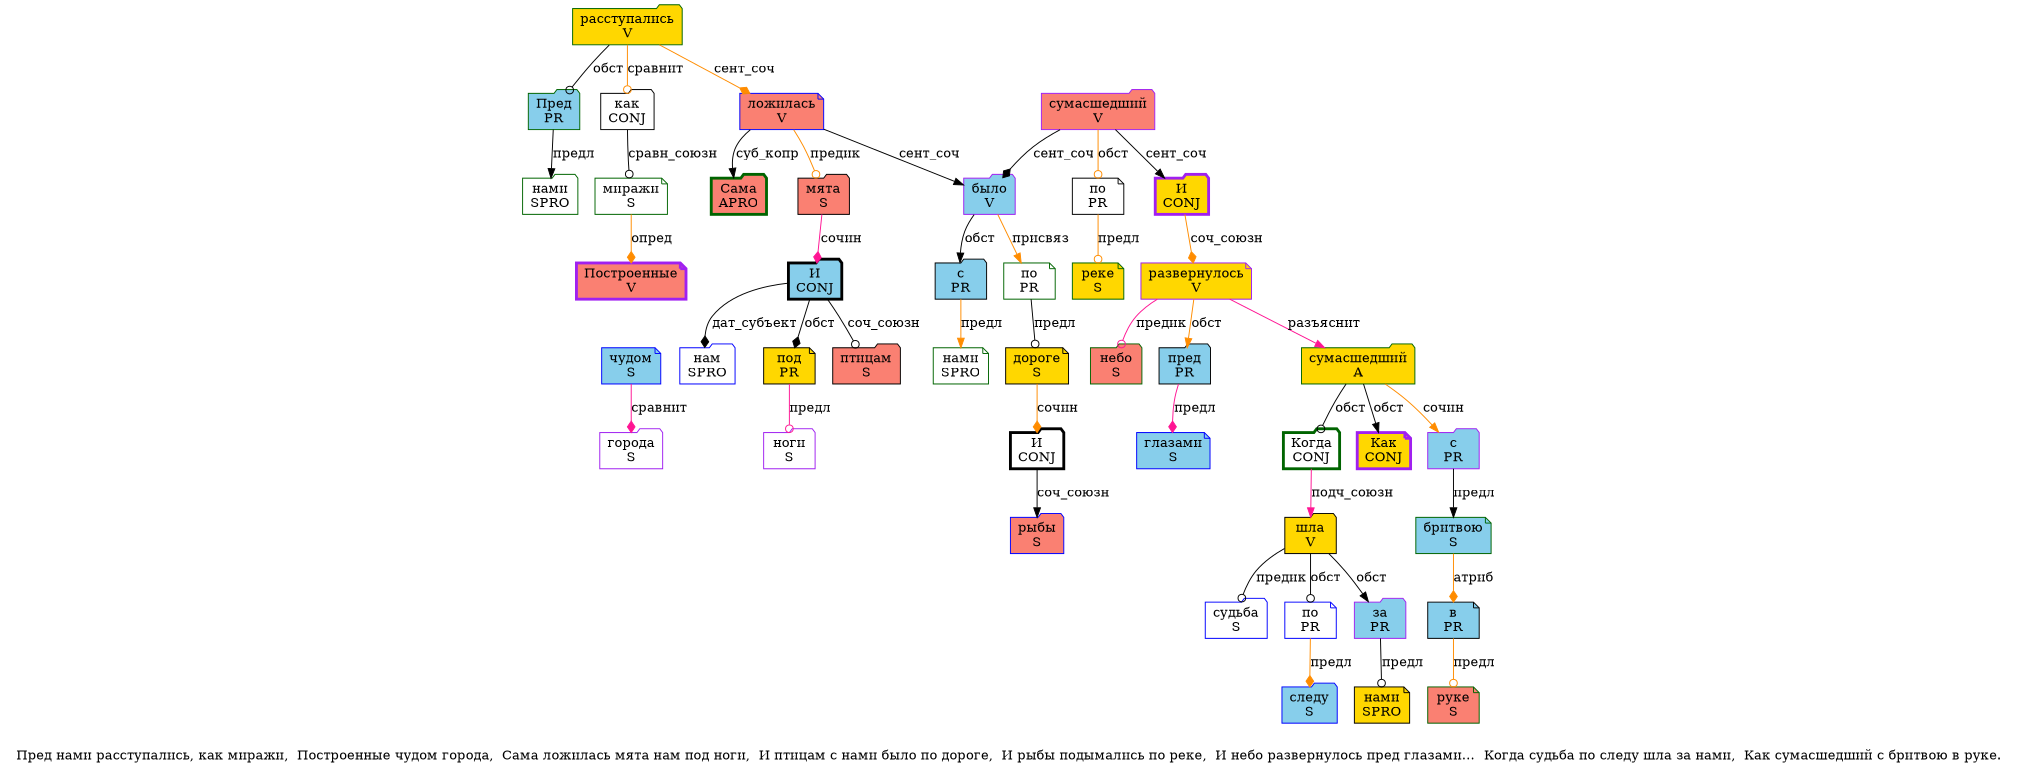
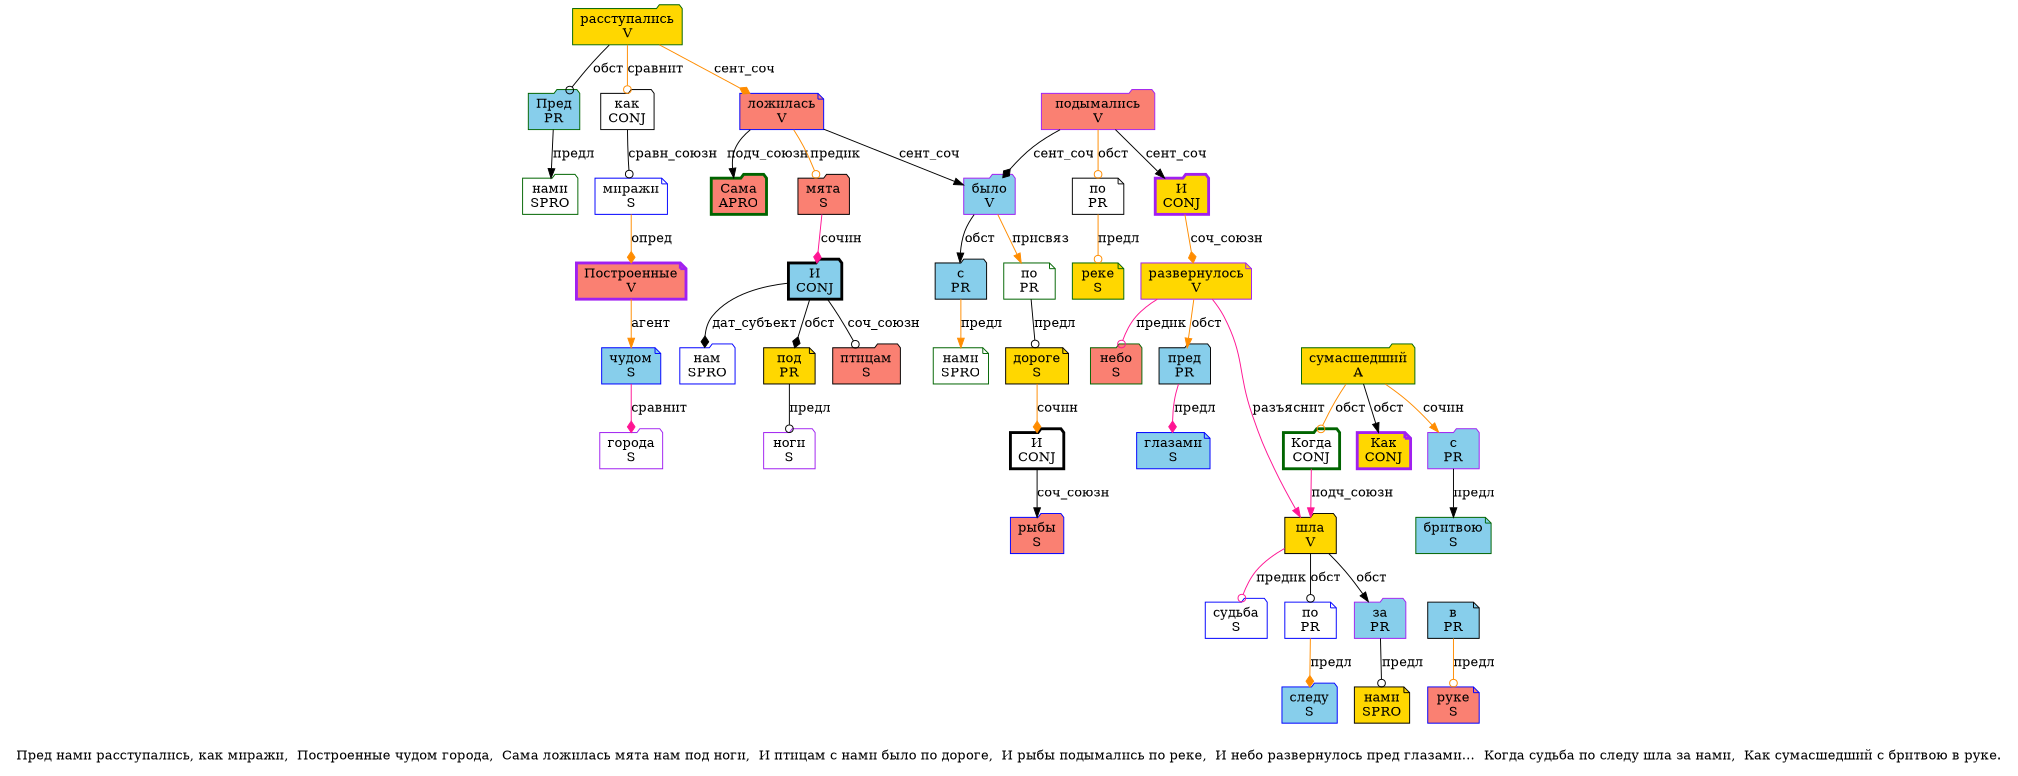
node "сумасшедший V": label "сумасшедший V" -> "подымались V"
edge "ложилась V" -> "Сама APRO": label "суб_копр" -> "подч_союзн"
node "миражи S": color darkgreen -> blue
edge "Построенные V" -> "чудом S": added, label "агент"
edge "развернулось V" -> "сумасшедший A": now "развернулось V" -> "шла V"
edge "под PR" -> "ноги S": color deeppink -> black
edge "сумасшедший A" -> "Когда CONJ": color black -> darkorange
edge "шла V" -> "судьба S": color black -> deeppink
edge "бритвою S" -> "в PR": removed, label "атриб"
node "руке S": color darkgreen -> blue
